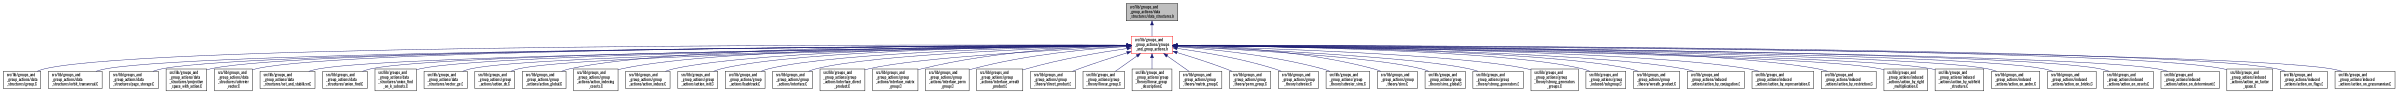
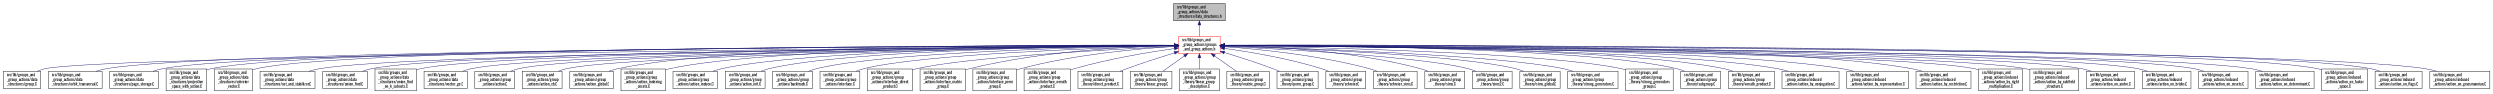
node "src/lib/groups_and _group_actions/group _actions/action.C": added
node "src/lib/groups_and _group_actions/group _theory/sims2.C": added
node "src/lib/groups_and _group_actions/group _induced/subgroup.C": label "src/lib/groups_and _group_actions/group _induced/subgroup.C" -> "src/lib/groups_and _group_actions/group _theory/subgroup.C"
